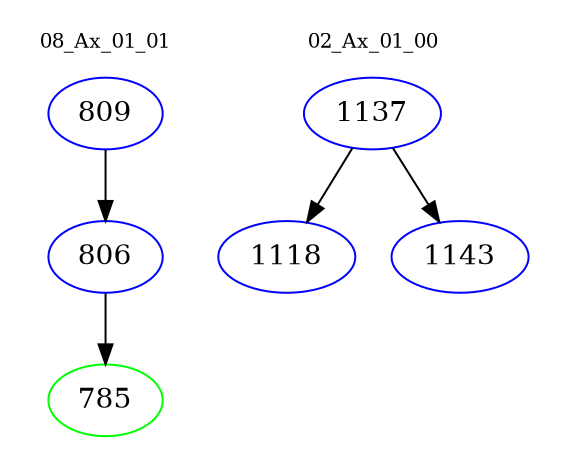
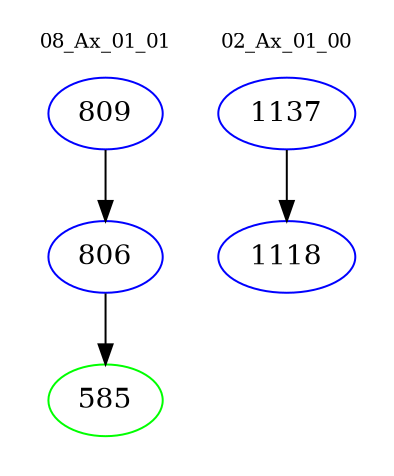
node "1143": removed
node "785": label "785" -> "585"
